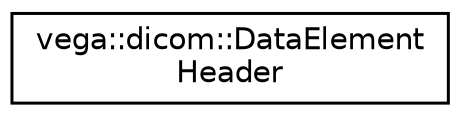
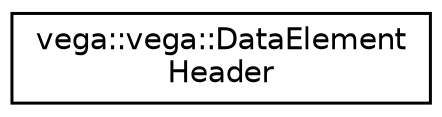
node "vega::dicom::DataElement Header": label "vega::dicom::DataElement Header" -> "vega::vega::DataElement Header"
